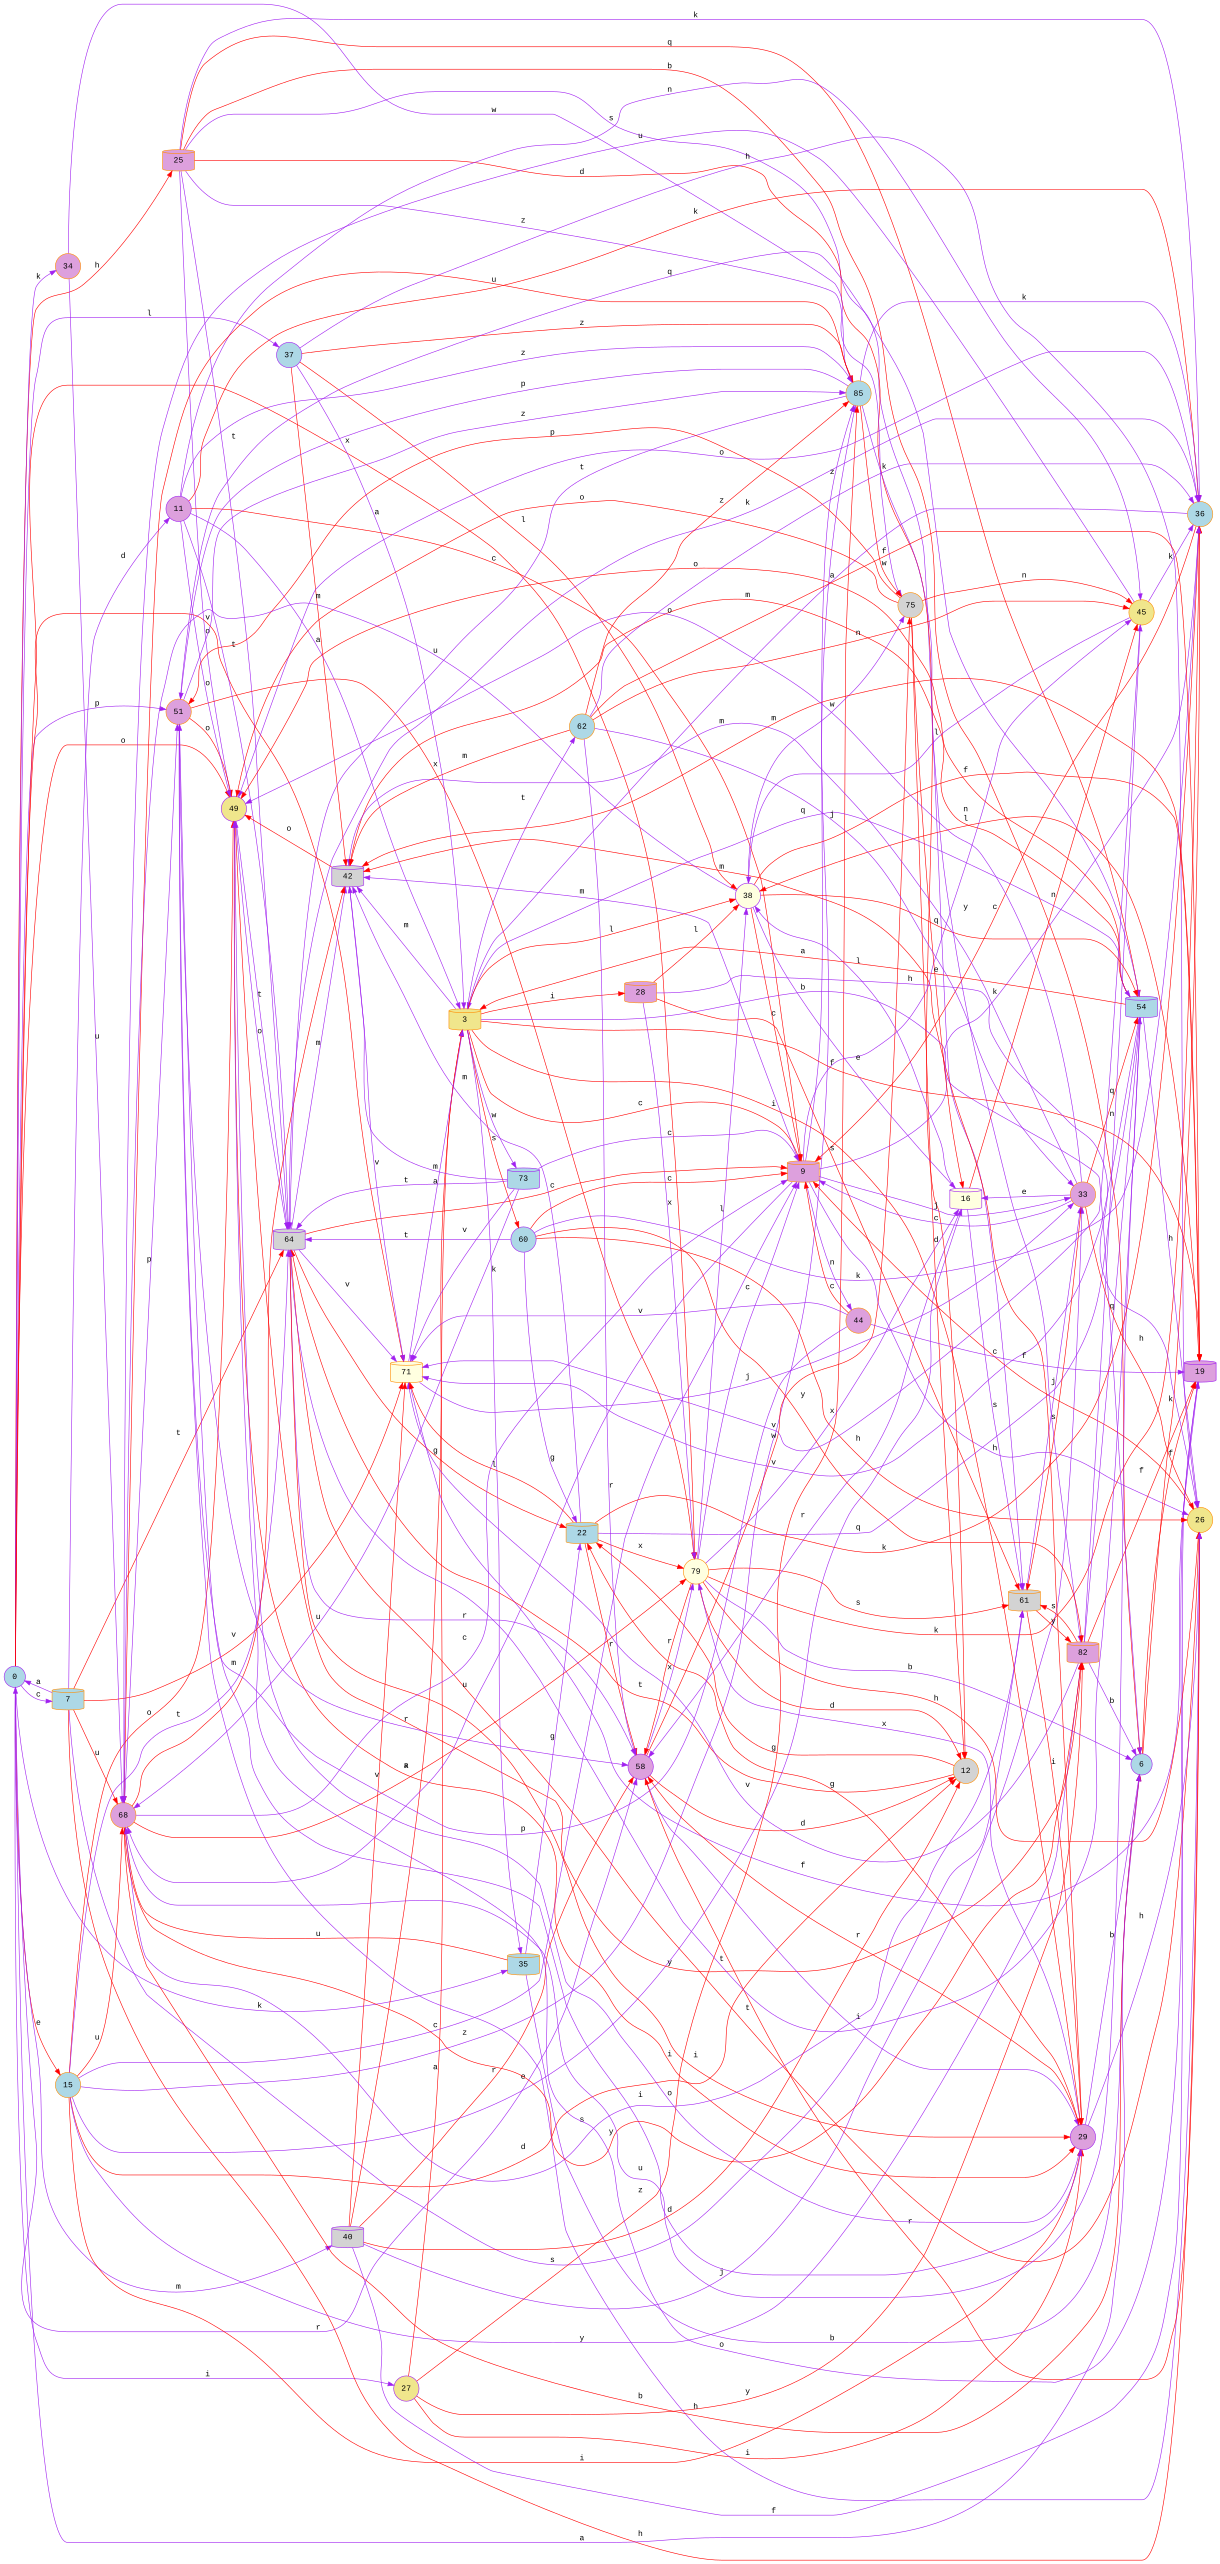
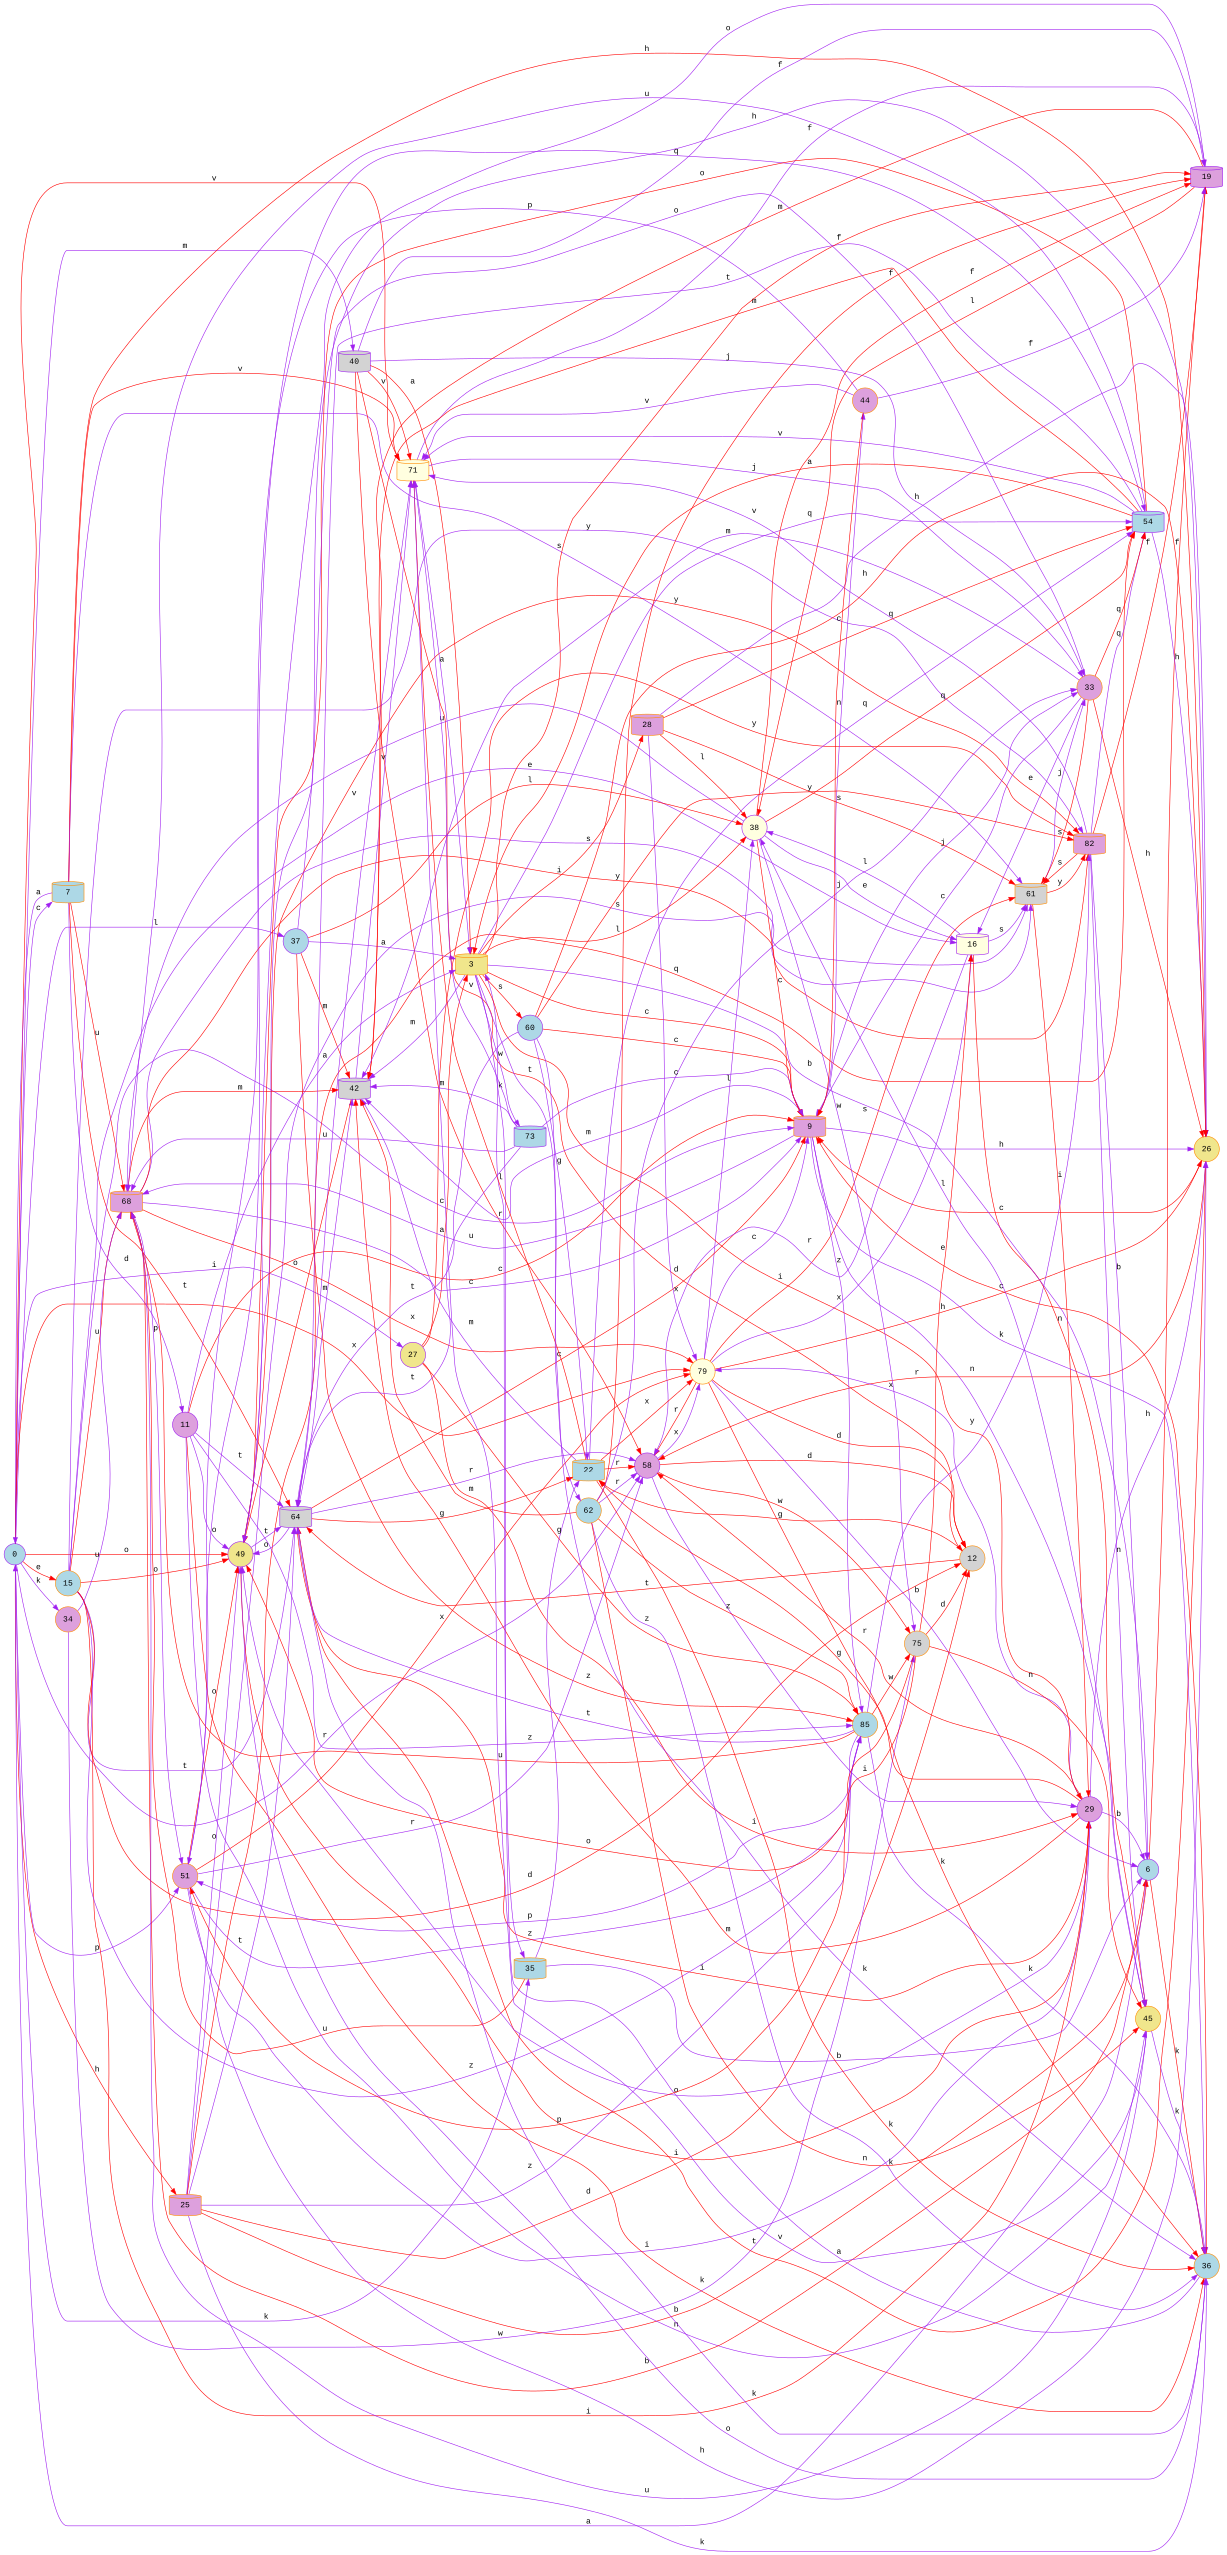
edge "28" -> "54": added, label "q"
node "68": shape circle -> cylinder
